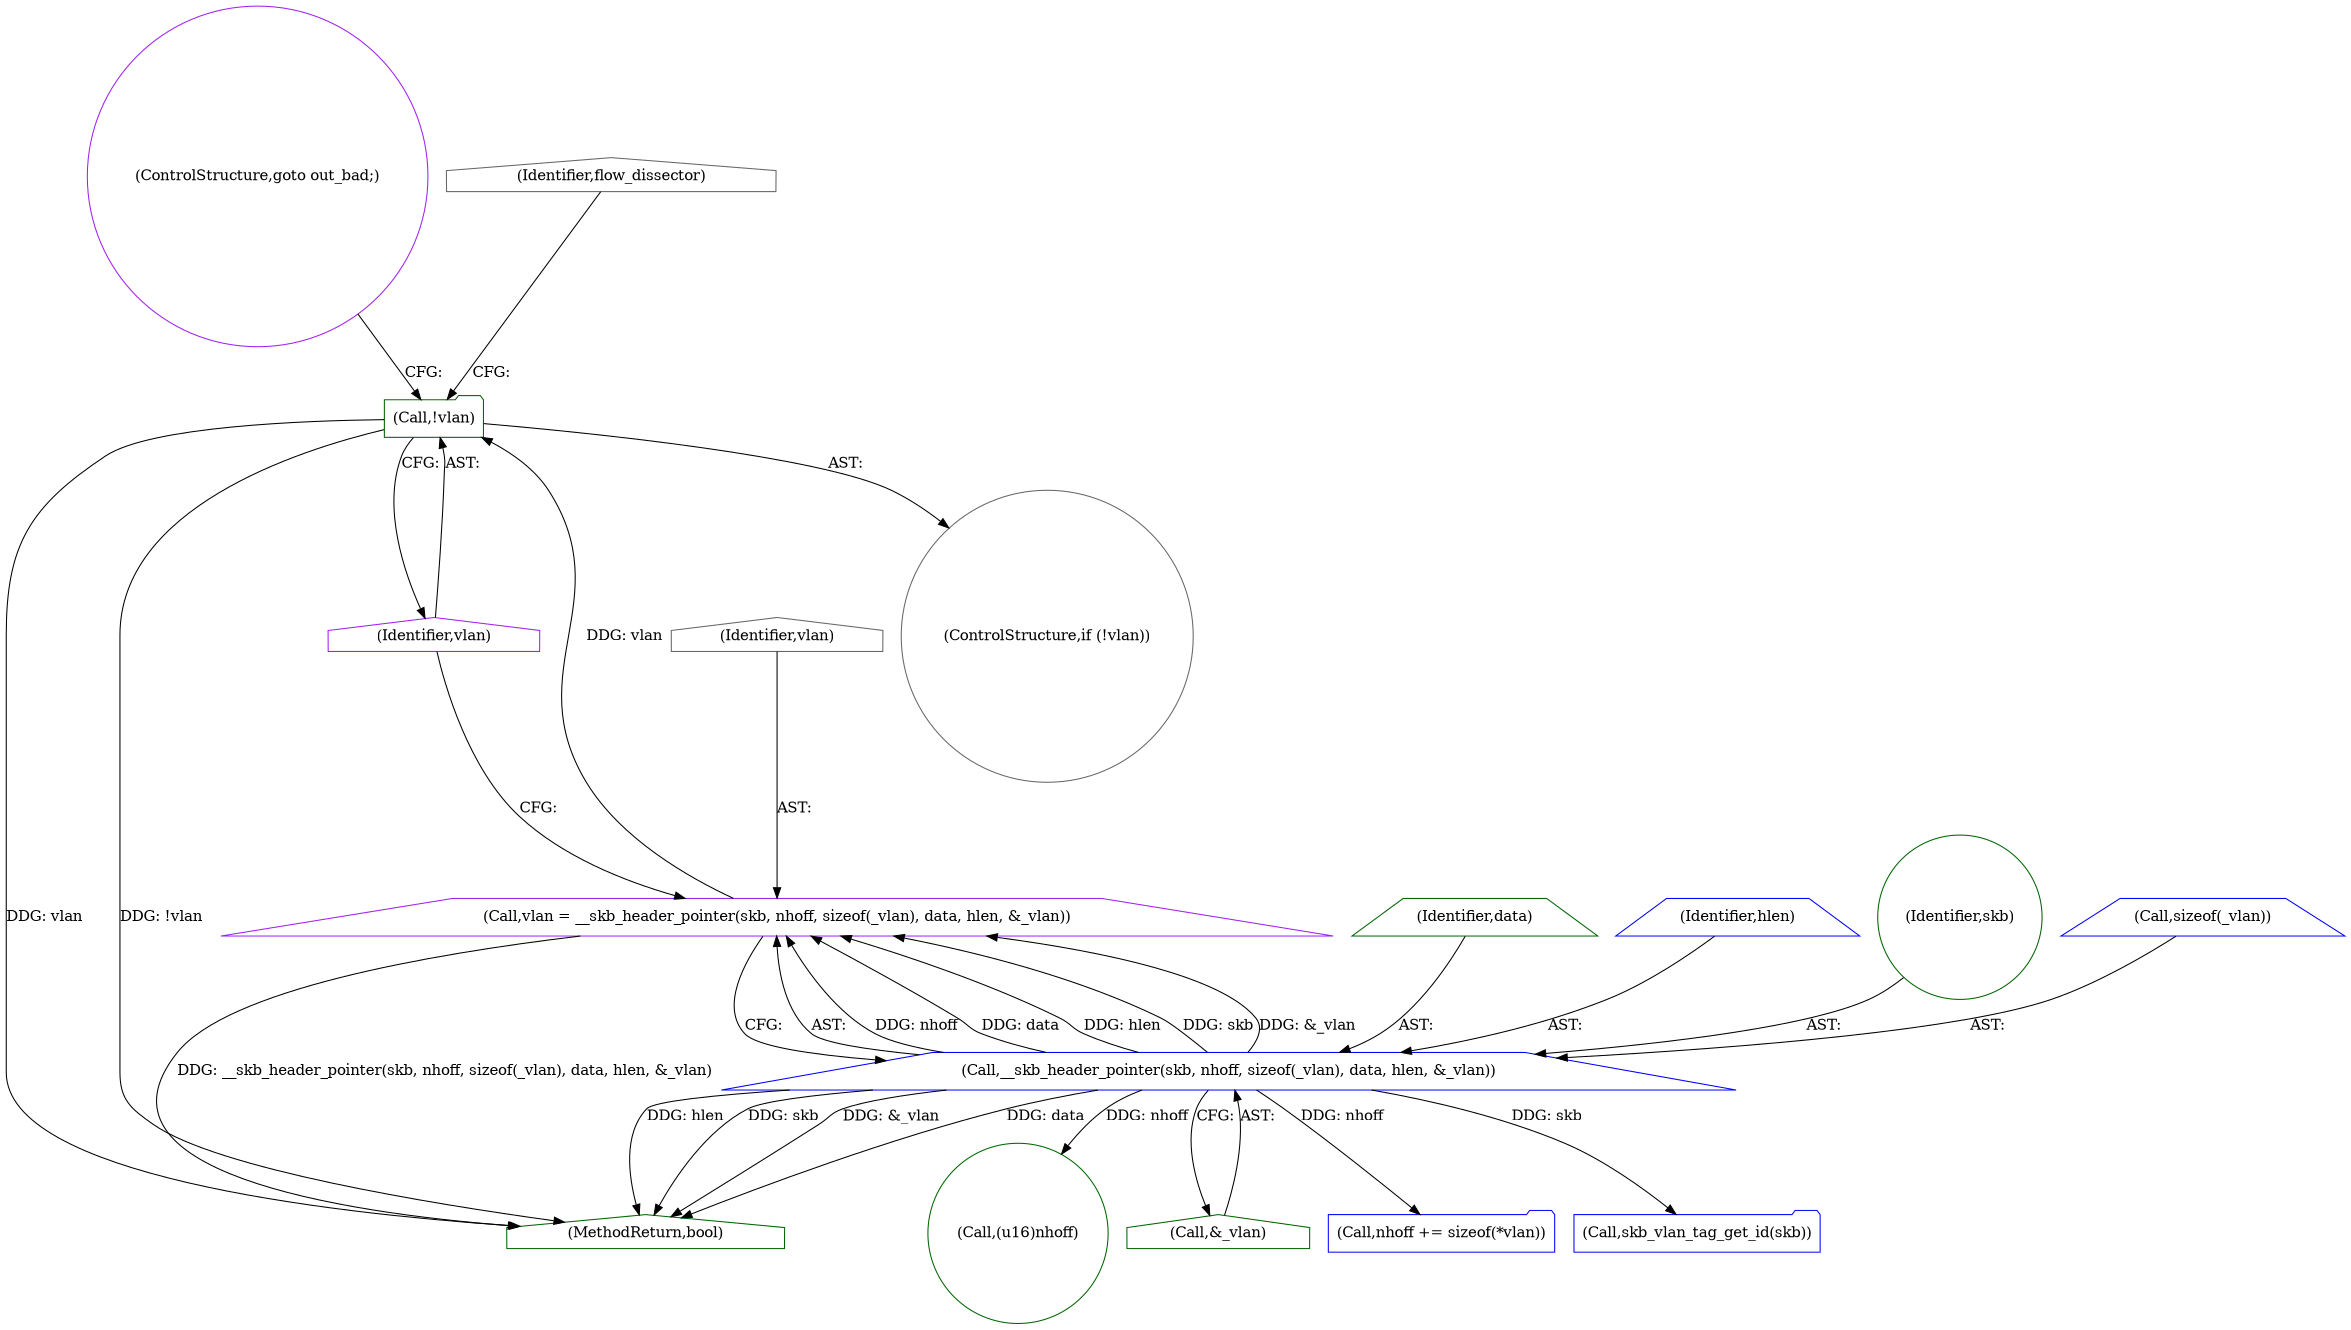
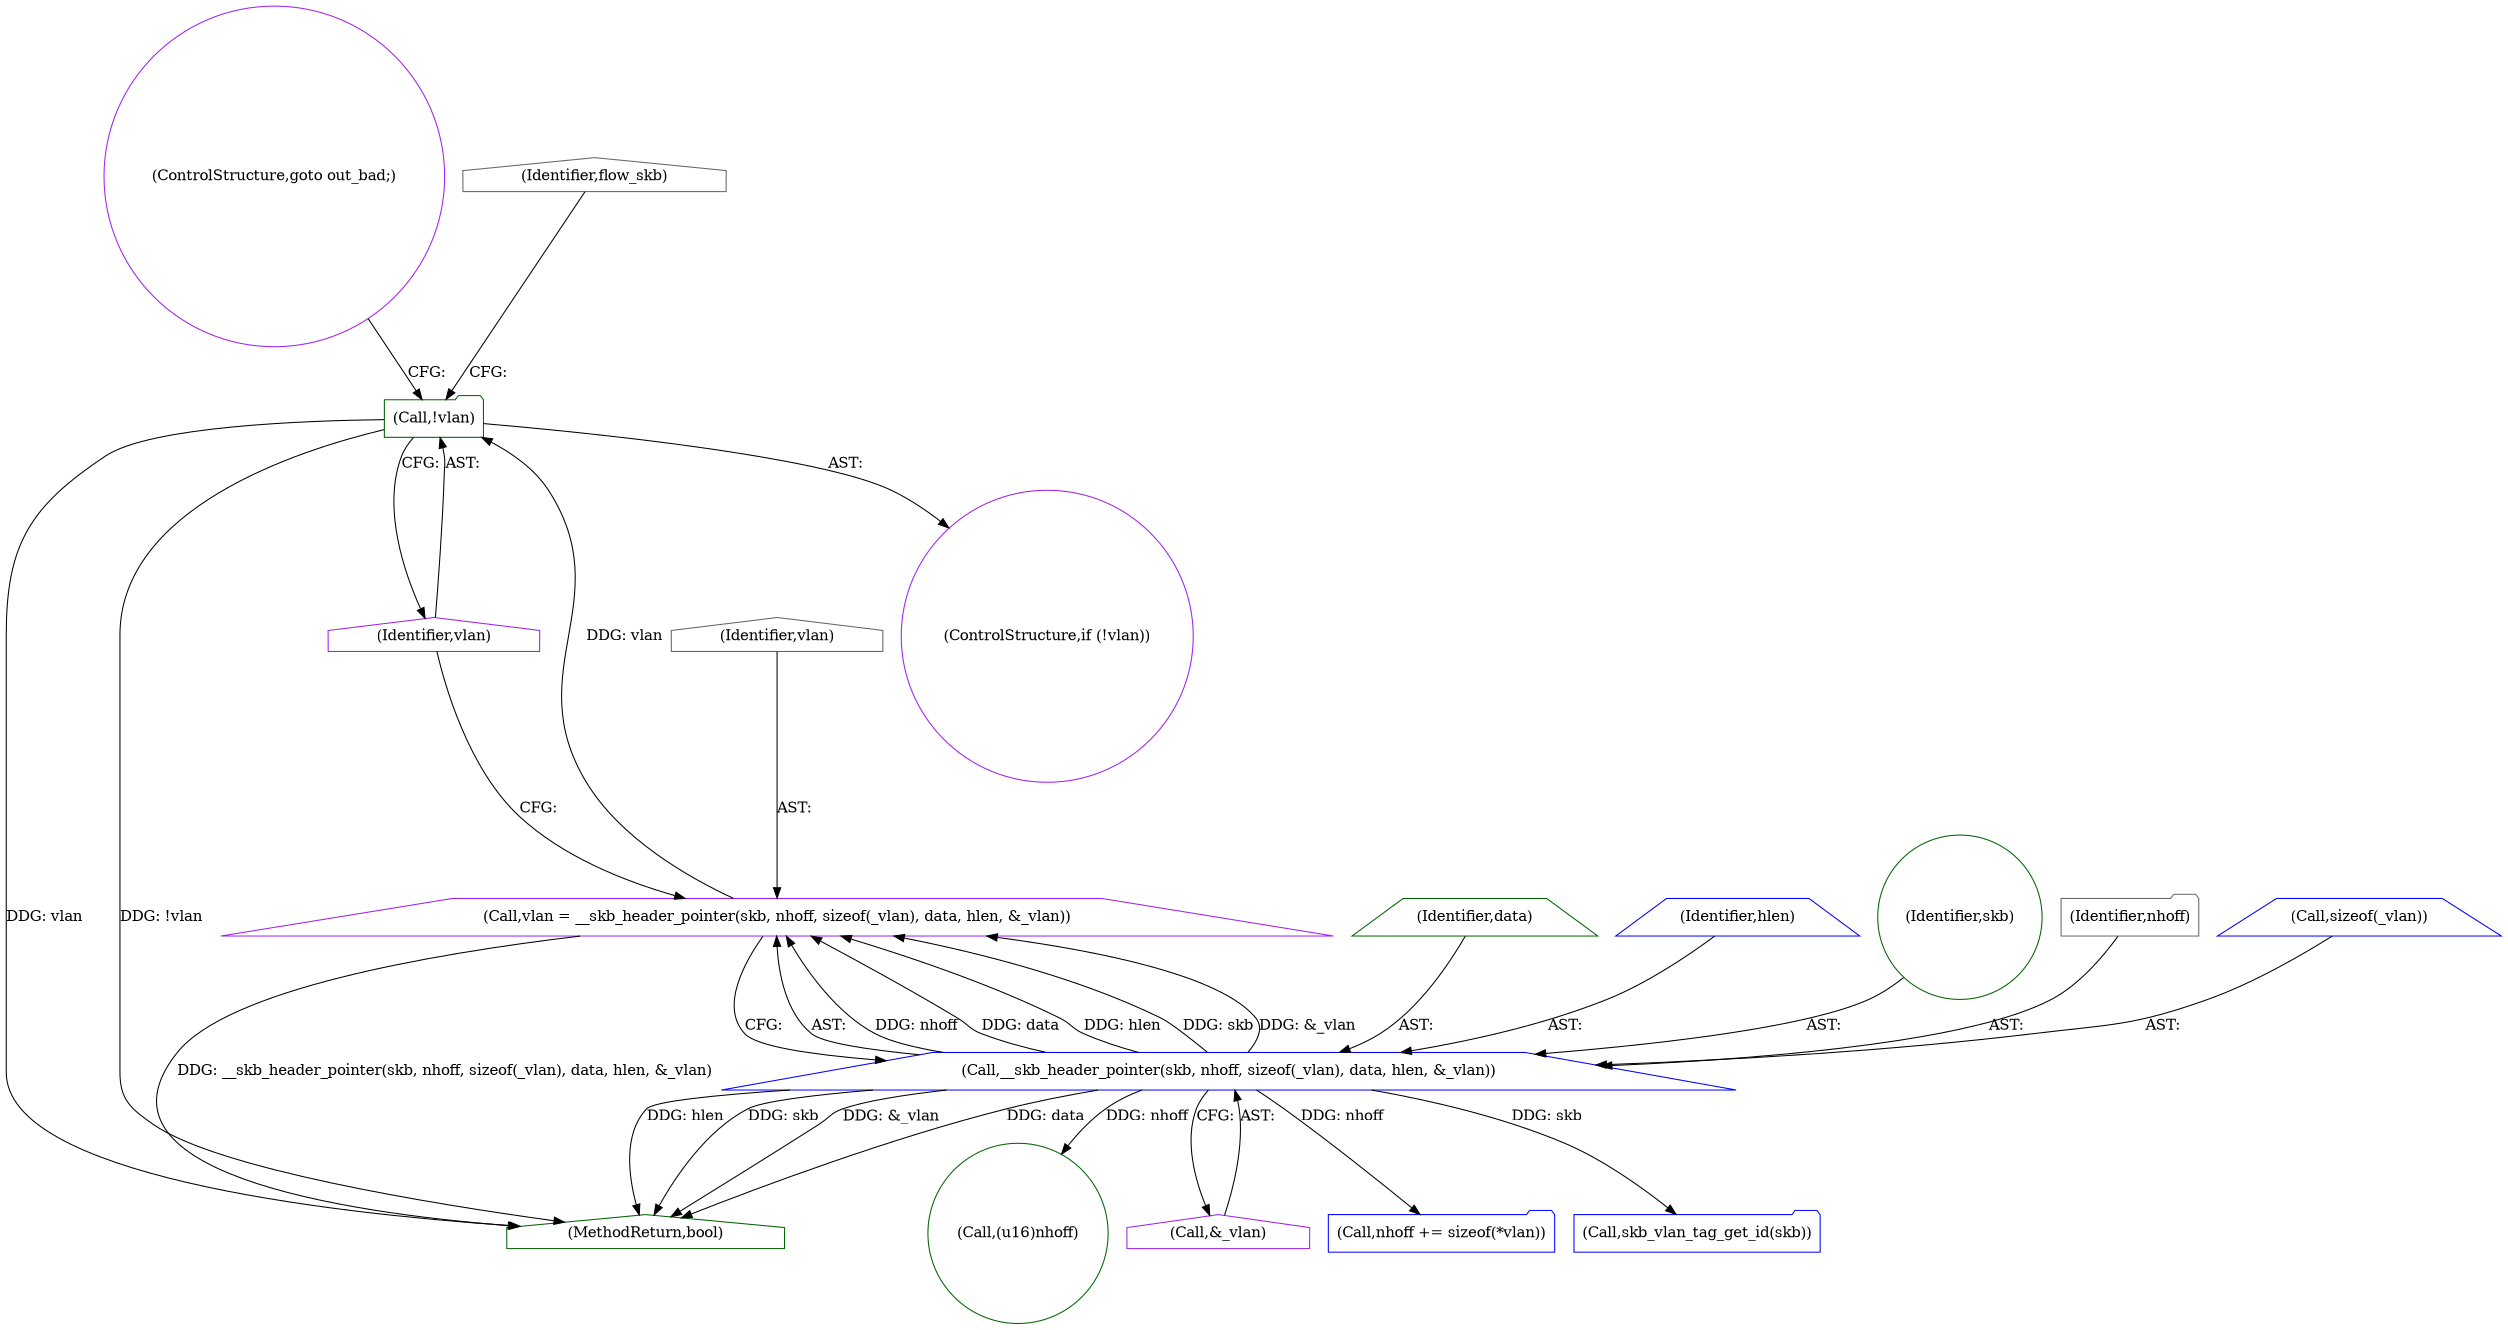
node "(Identifier,flow_dissector)": label "(Identifier,flow_dissector)" -> "(Identifier,flow_skb)"
node "(ControlStructure,if (!vlan))": color gray40 -> purple
node "(Identifier,nhoff)": added
node "(Call,&_vlan)": color darkgreen -> purple
